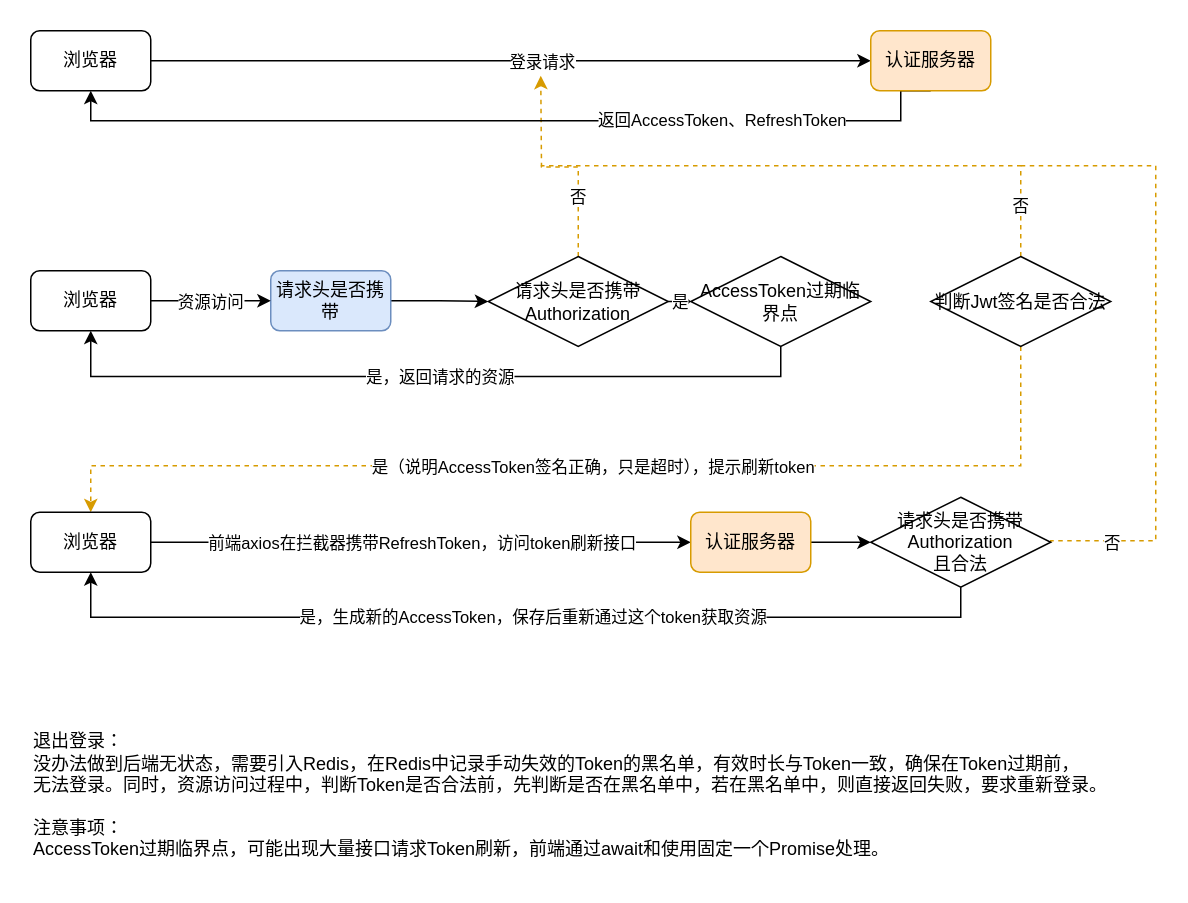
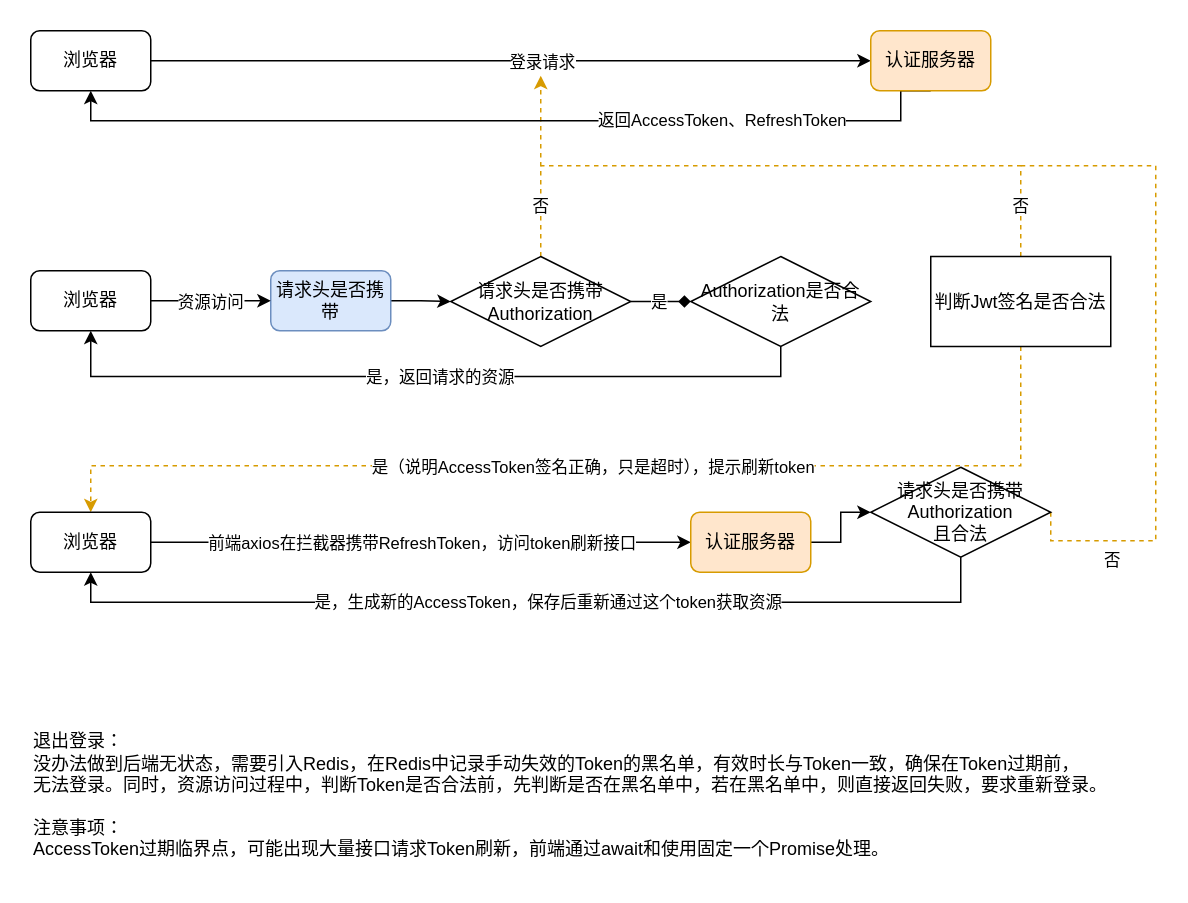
node "请求头是否携带 Authorization": moved (578, 302) -> (541, 302)
node "AccessToken过期临界点": label "AccessToken过期临界点" -> "Authorization是否合法"
node "判断Jwt签名是否合法": shape diamond -> rectangle
node "请求头是否携带 Authorization 且合法": moved (961, 542) -> (961, 512)
